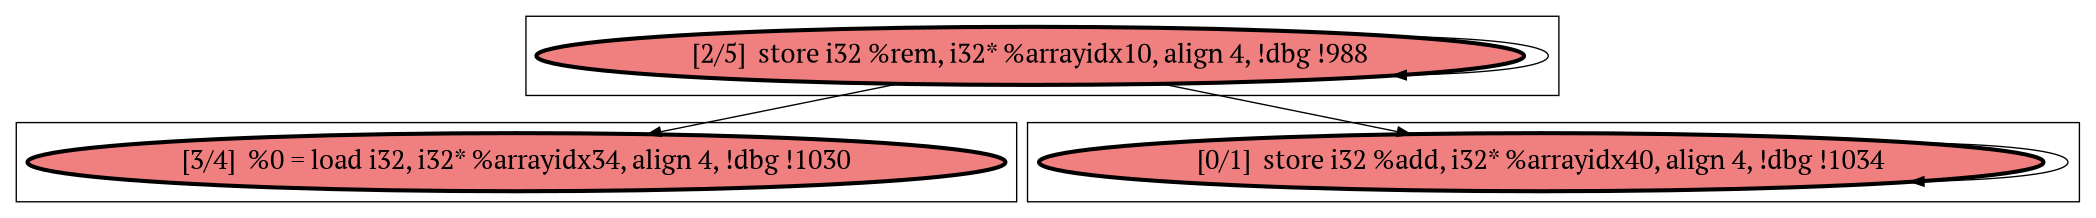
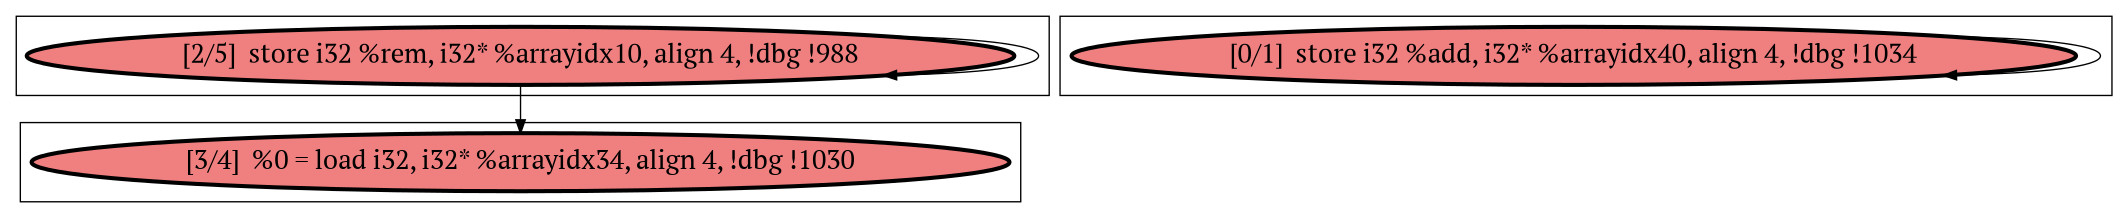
edge "[2/5]  store i32 %rem, i32* %arrayidx10, align 4, !dbg !988" -> "[0/1]  store i32 %add, i32* %arrayidx40, align 4, !dbg !1034": removed
